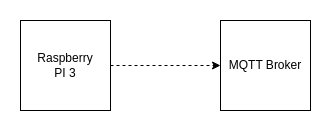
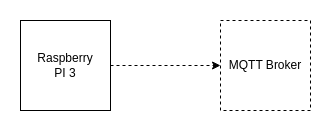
node "MQTT Broker": style solid -> dashed
